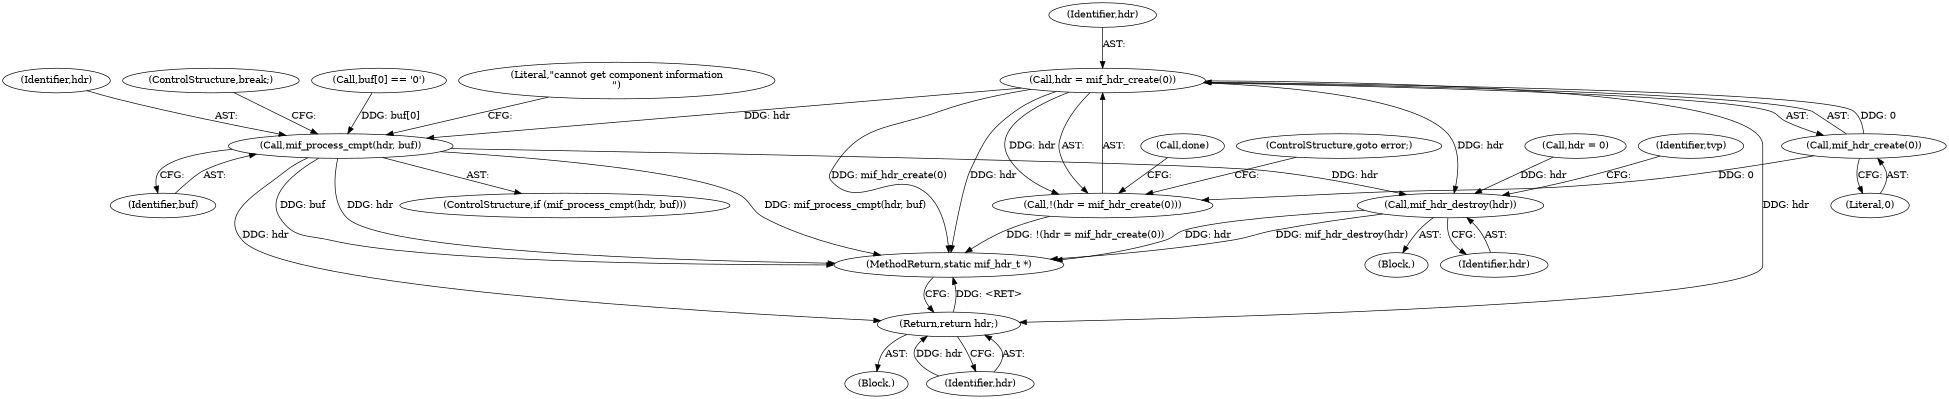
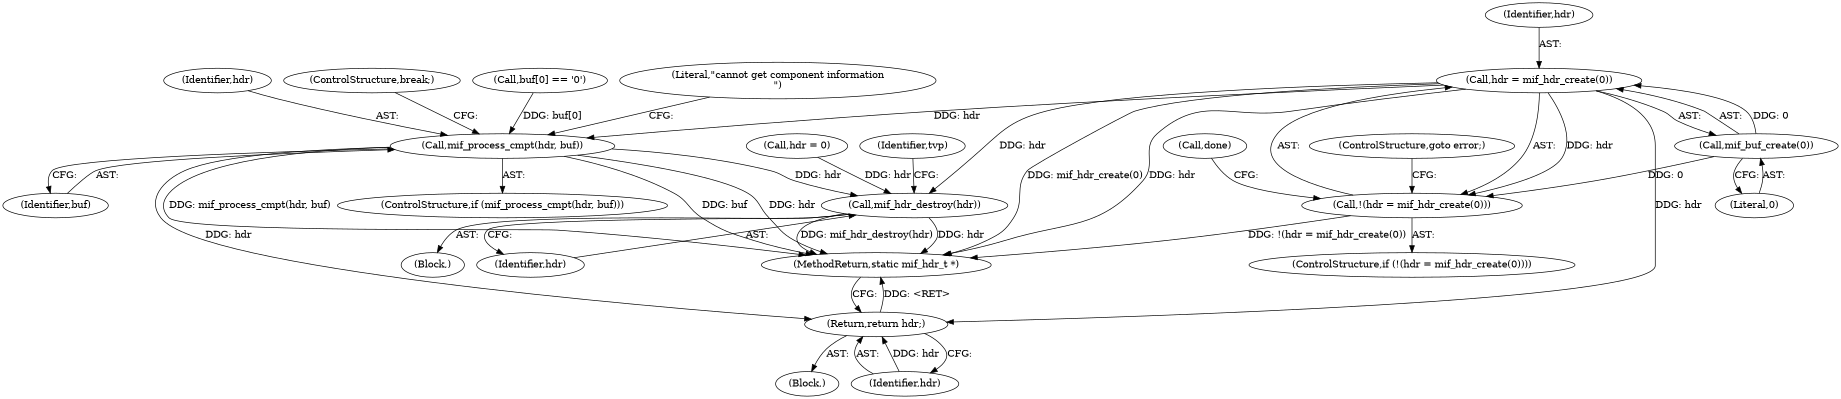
node "(Call,mif_hdr_create(0))": label "(Call,mif_hdr_create(0))" -> "(Call,mif_buf_create(0))"
node "(ControlStructure,if (!(hdr = mif_hdr_create(0))))": added
